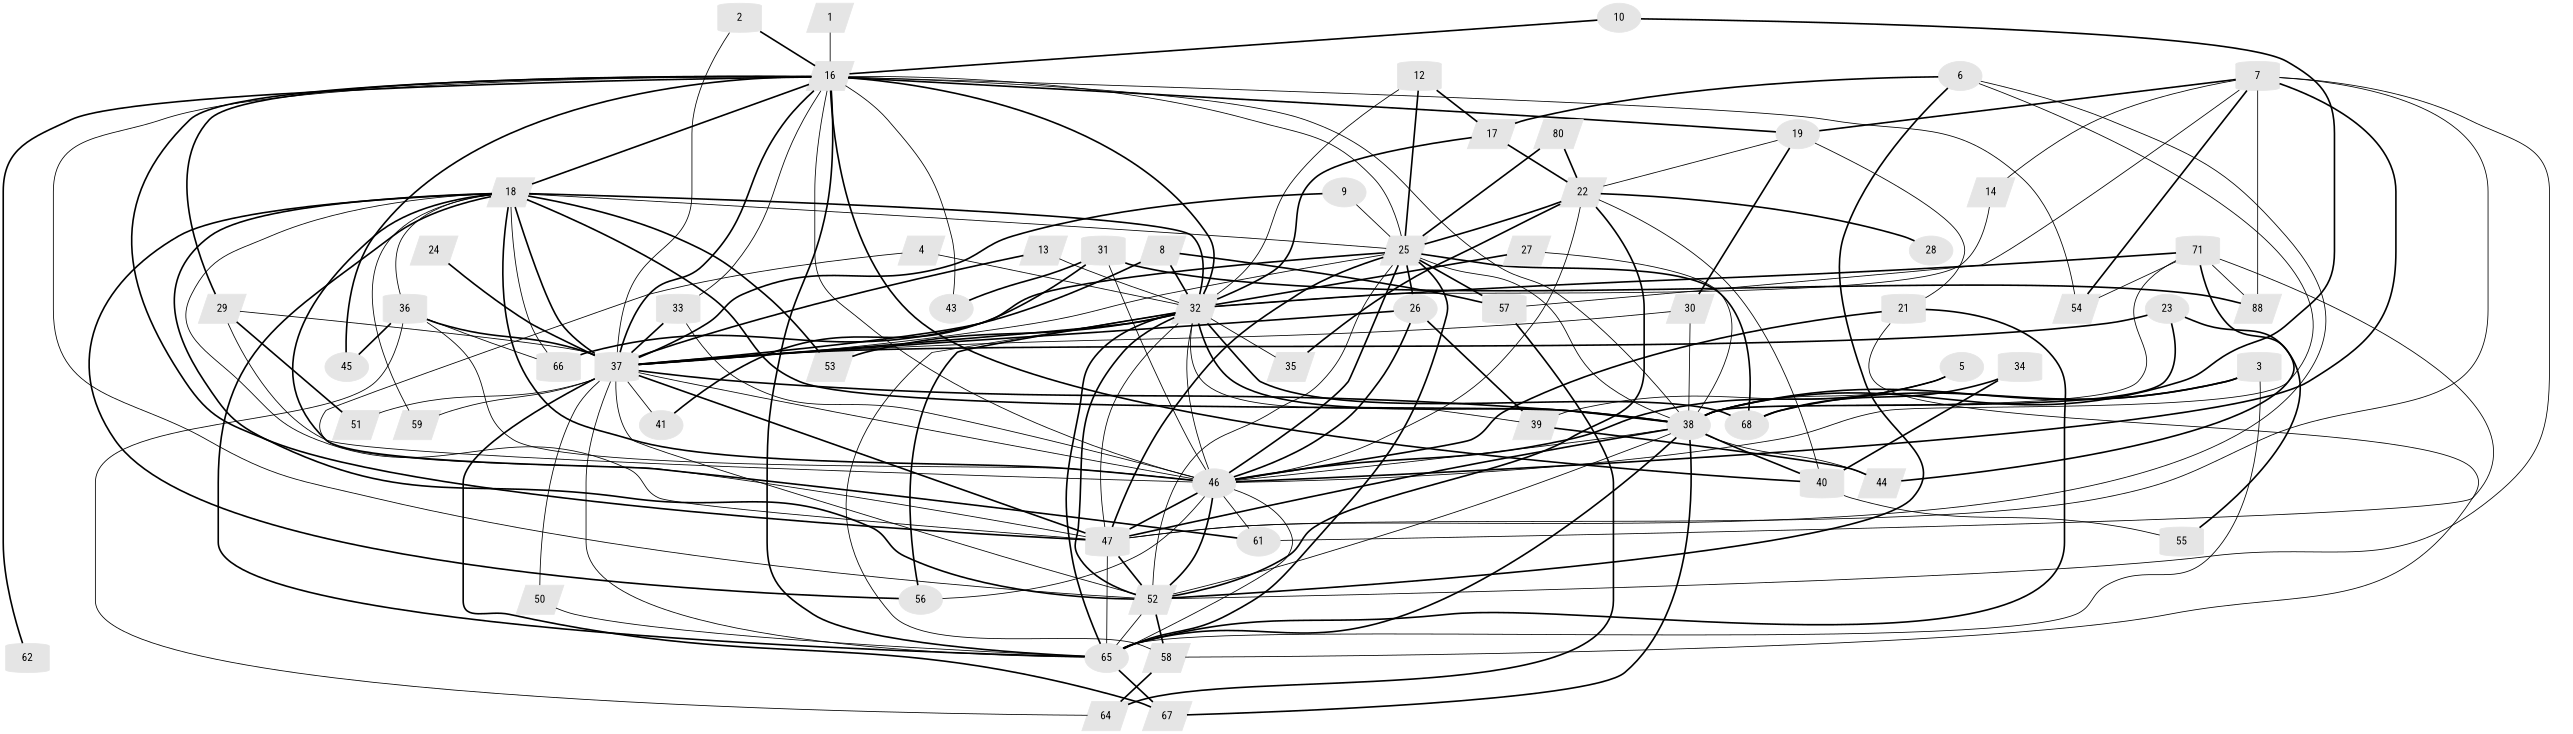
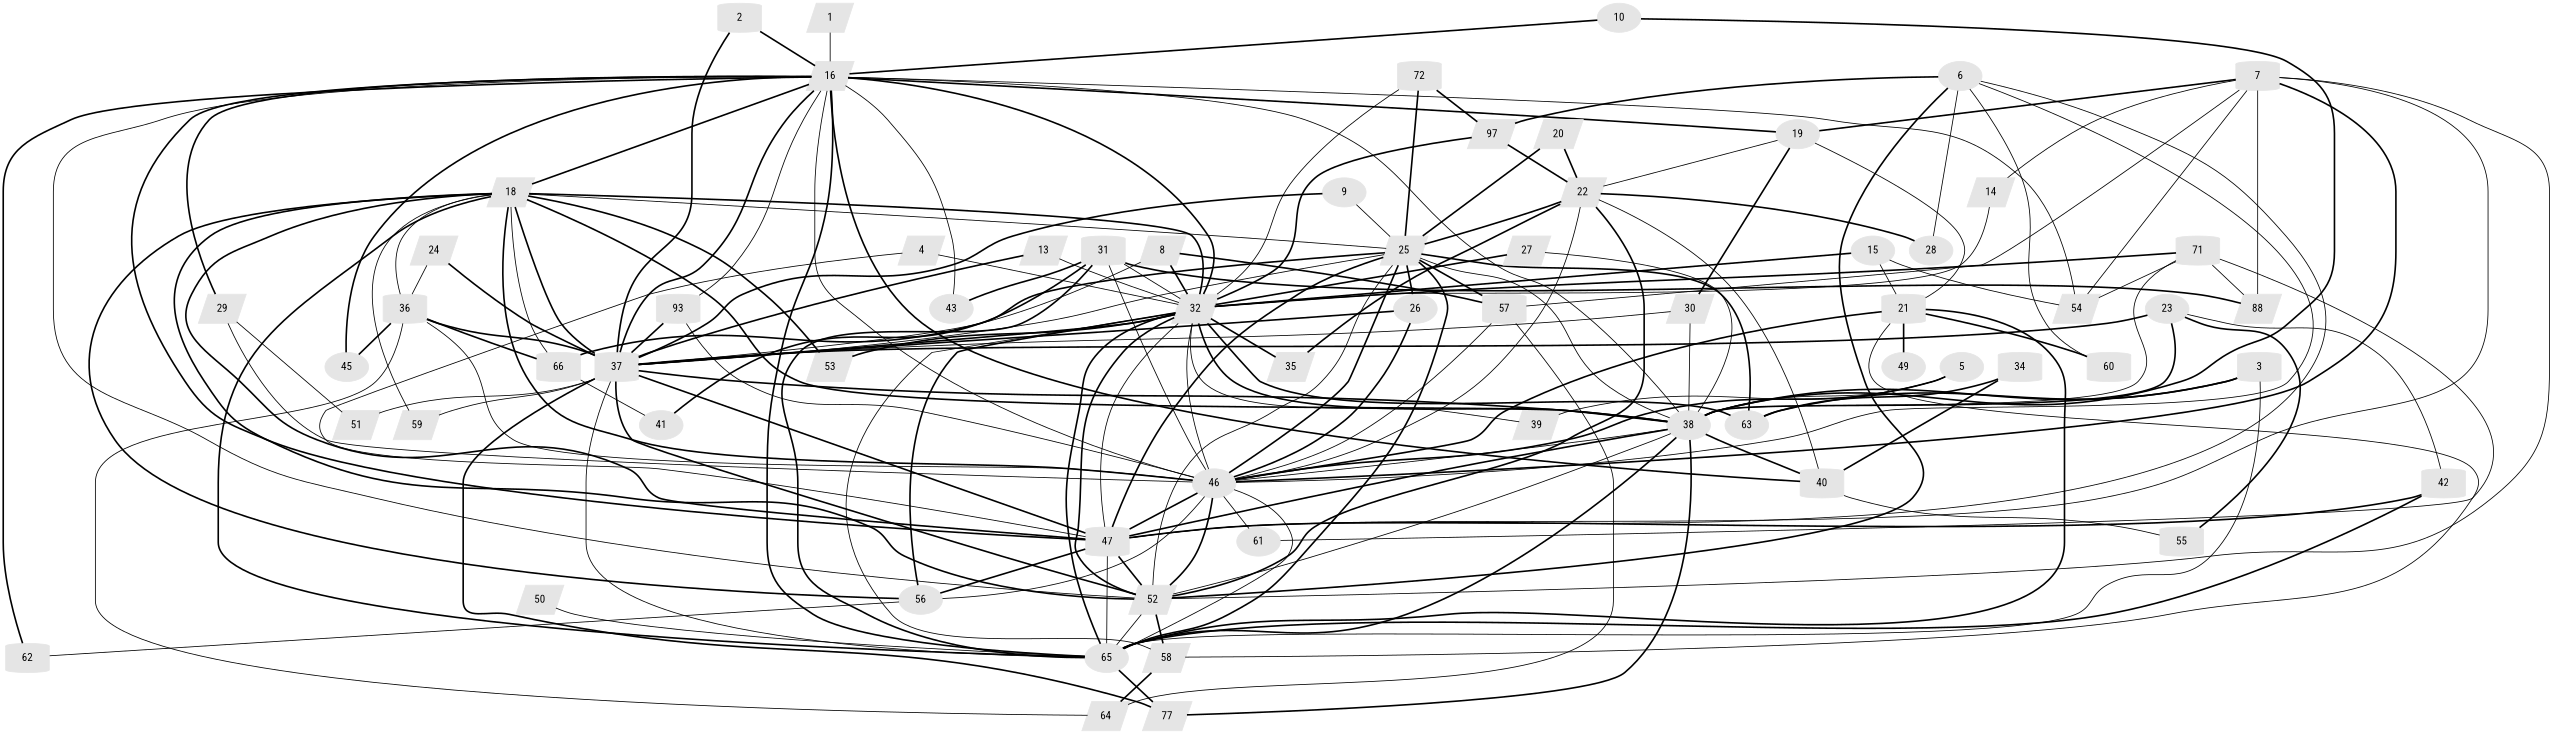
node "12": label "12" -> "72"
edge "16" -- "25": removed
node "17": label "17" -> "97"
node "80": label "80" -> "20"
edge "6" -- "28": added
edge "2" -- "37": style solid -> bold
edge "7" -- "54": style bold -> solid
node "15": added
edge "24" -- "36": added
edge "31" -- "32": added
node "33": label "33" -> "93"
edge "8" -- "37": style bold -> solid
edge "29" -- "37": removed
edge "32" -- "35": style solid -> bold
edge "36" -- "66": style solid -> bold
edge "29" -- "51": style bold -> solid
edge "26" -- "39": removed
node "49": added
node "60": added
edge "37" -- "41": now "66" -- "41"
edge "37" -- "46": now "57" -- "46"
node "68": label "68" -> "63"
edge "18" -- "47": style solid -> bold
edge "31" -- "65": added
edge "37" -- "50": removed
node "44": removed
node "42": added
edge "18" -- "61": removed
edge "37" -- "52": style solid -> bold
edge "47" -- "56": added
edge "56" -- "62": added
edge "57" -- "64": style bold -> solid
node "67": label "67" -> "77"
